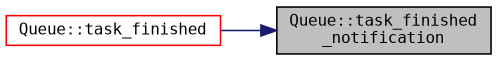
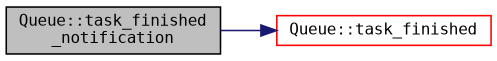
edge "Queue::task_finished" -> "Queue::task_finished _notification": reversed
